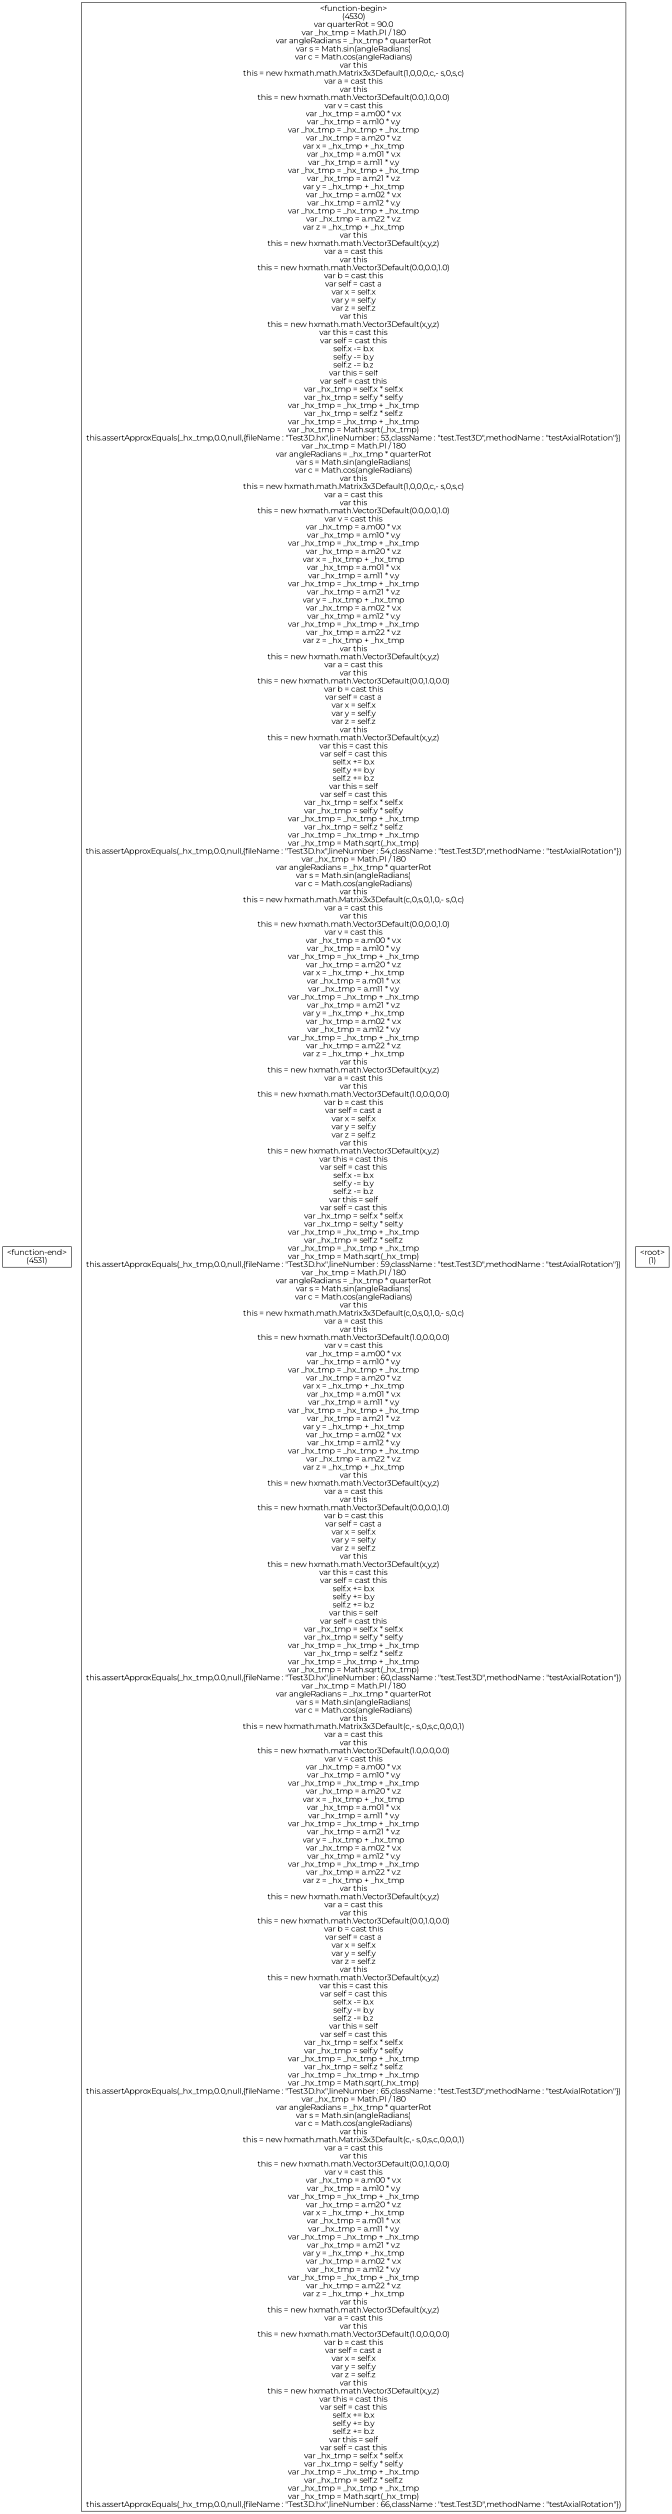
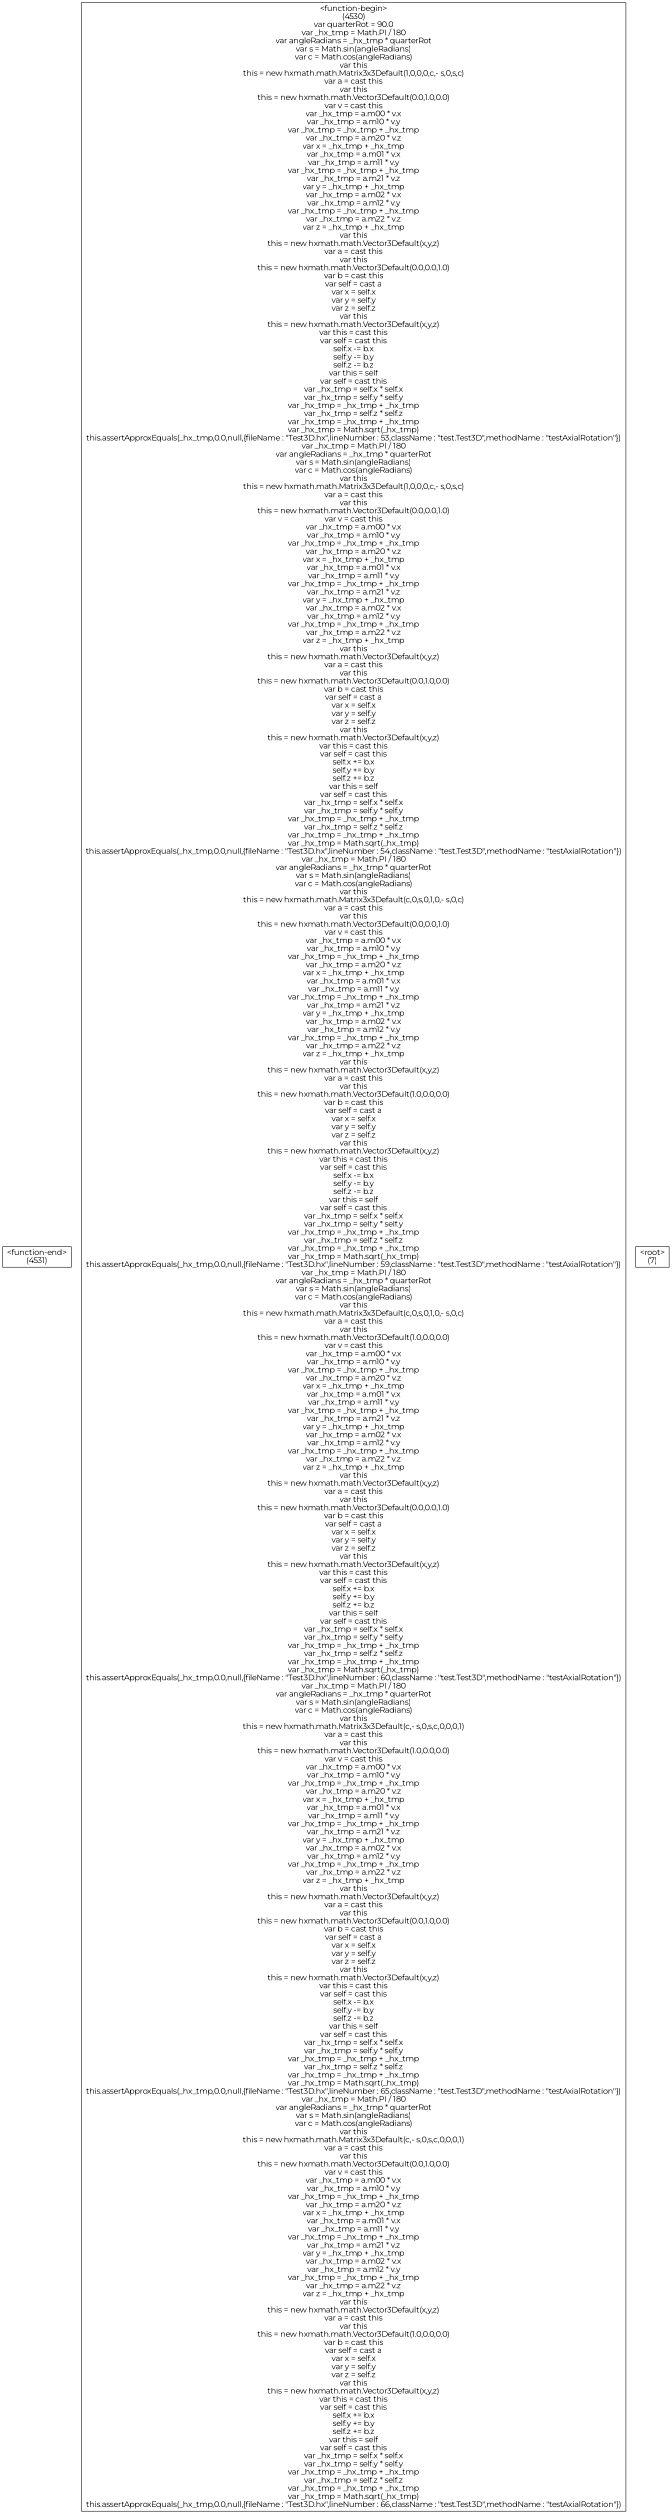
node "<root> (1)": label "<root> (1)" -> "<root> (7)"
